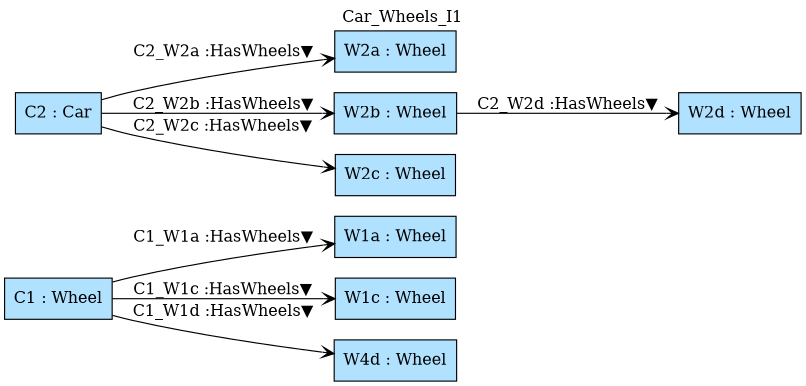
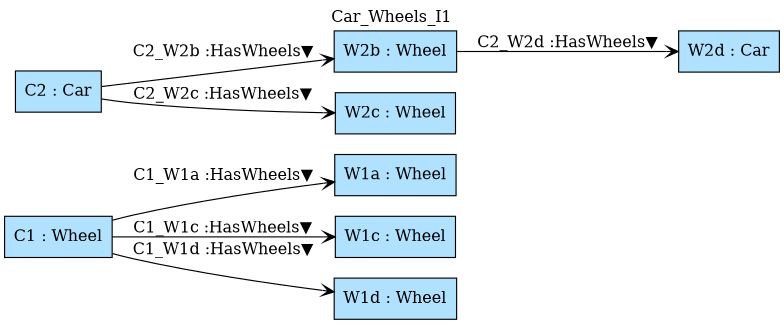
node "W2a : Wheel": removed
node "W2d : Wheel": label "W2d : Wheel" -> "W2d : Car"
node "W4d : Wheel": label "W4d : Wheel" -> "W1d : Wheel"
